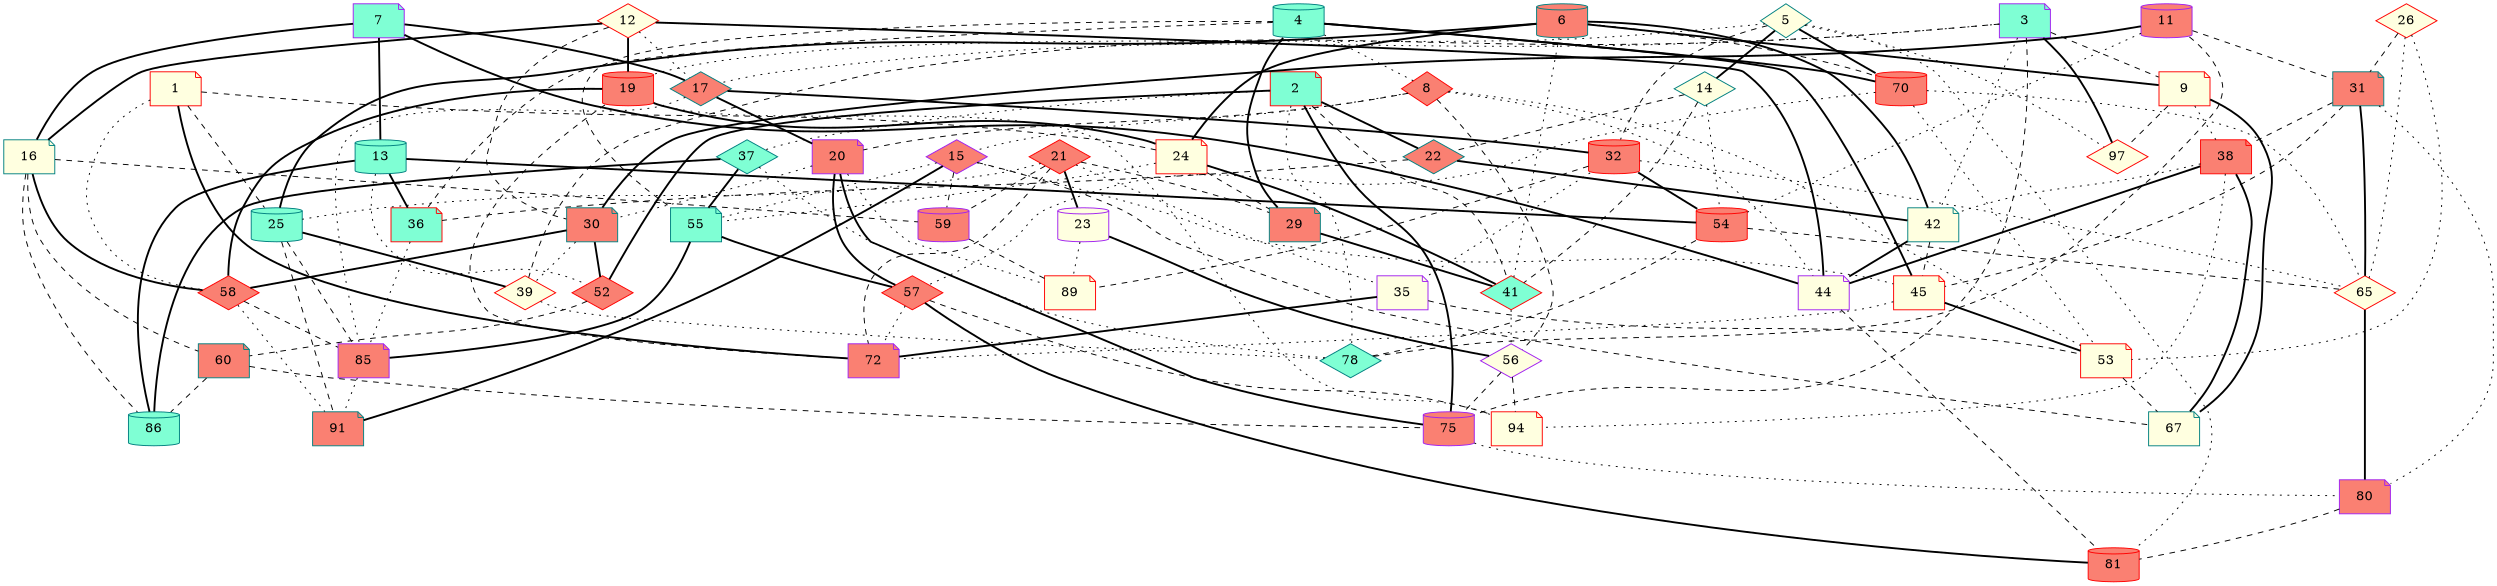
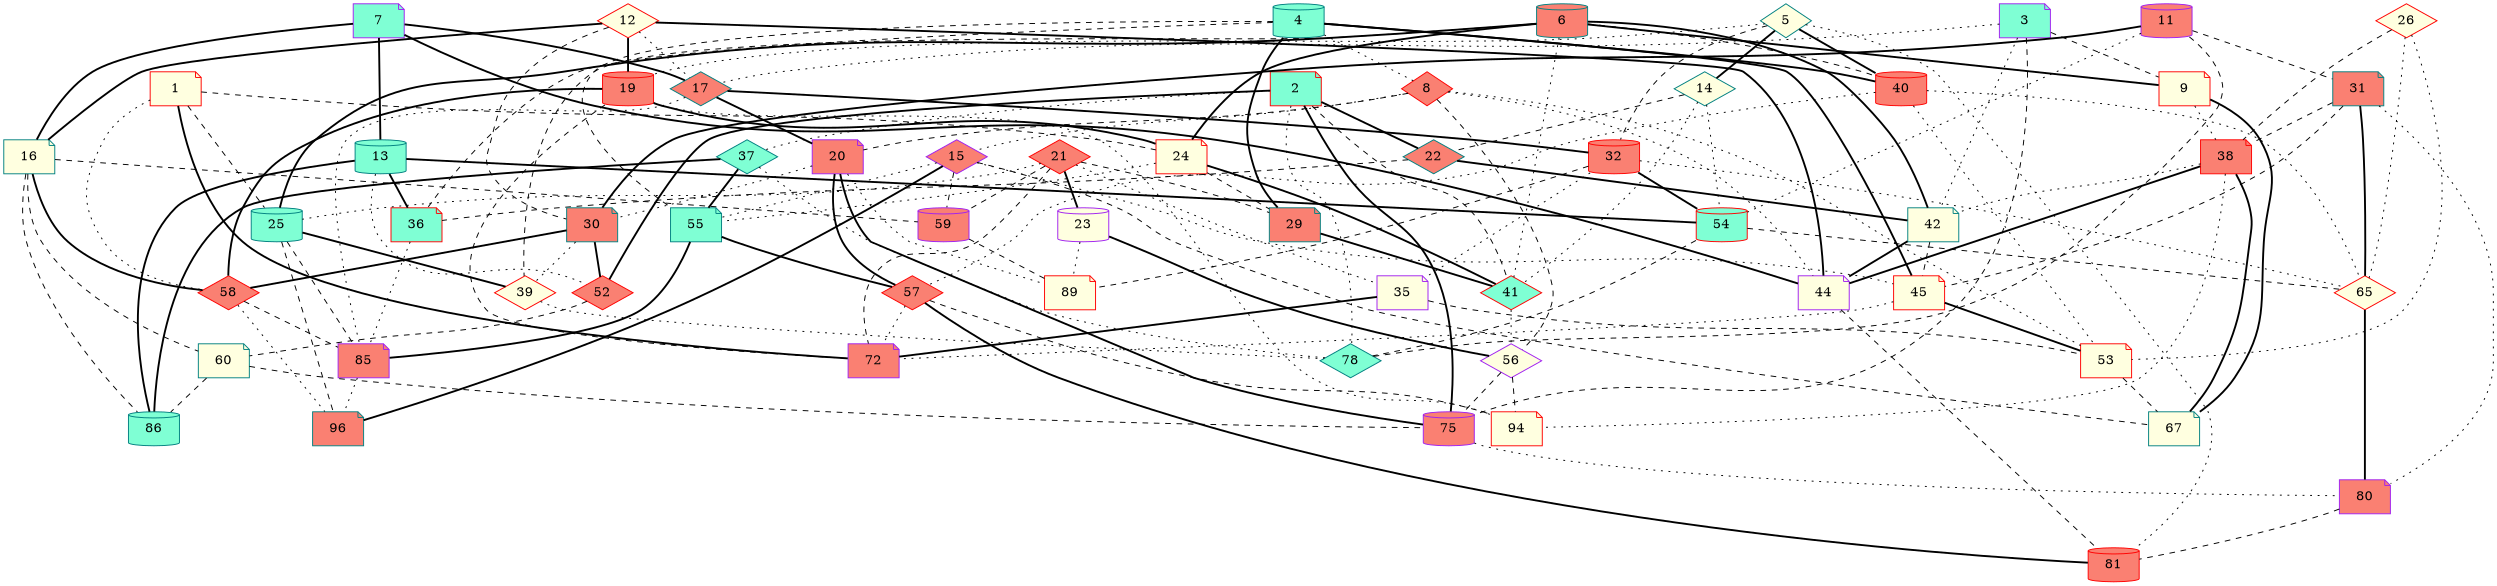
edge "26" -- "31": now "26" -- "38"
edge "3" -- "39": now "6" -- "39"
node "70": label "70" -> "40"
node "97": removed
edge "14" -- "41": style dashed -> dotted
node "54": fillcolor salmon -> aquamarine
node "60": fillcolor salmon -> lightyellow
node "91": label "91" -> "96"
